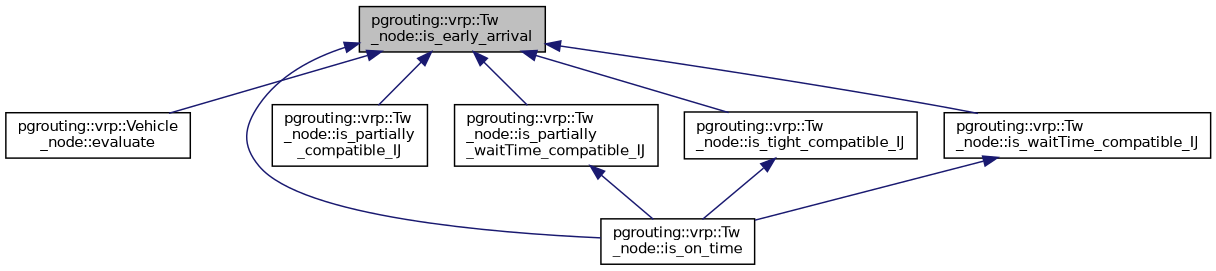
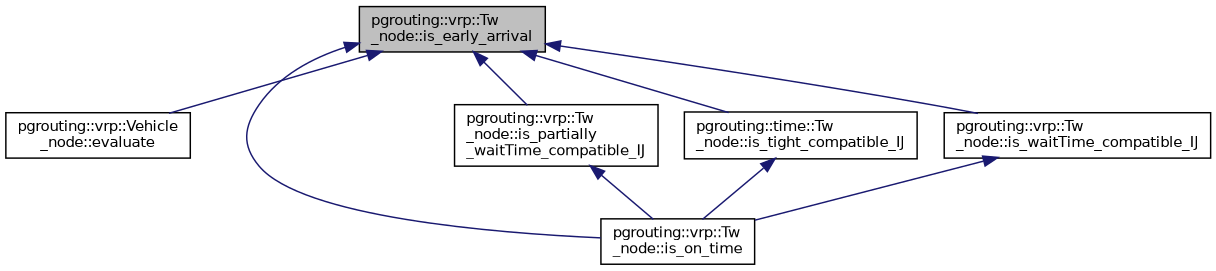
node "pgrouting::vrp::Tw _node::is_partially _compatible_IJ": removed
node "pgrouting::vrp::Tw _node::is_tight_compatible_IJ": label "pgrouting::vrp::Tw _node::is_tight_compatible_IJ" -> "pgrouting::time::Tw _node::is_tight_compatible_IJ"
